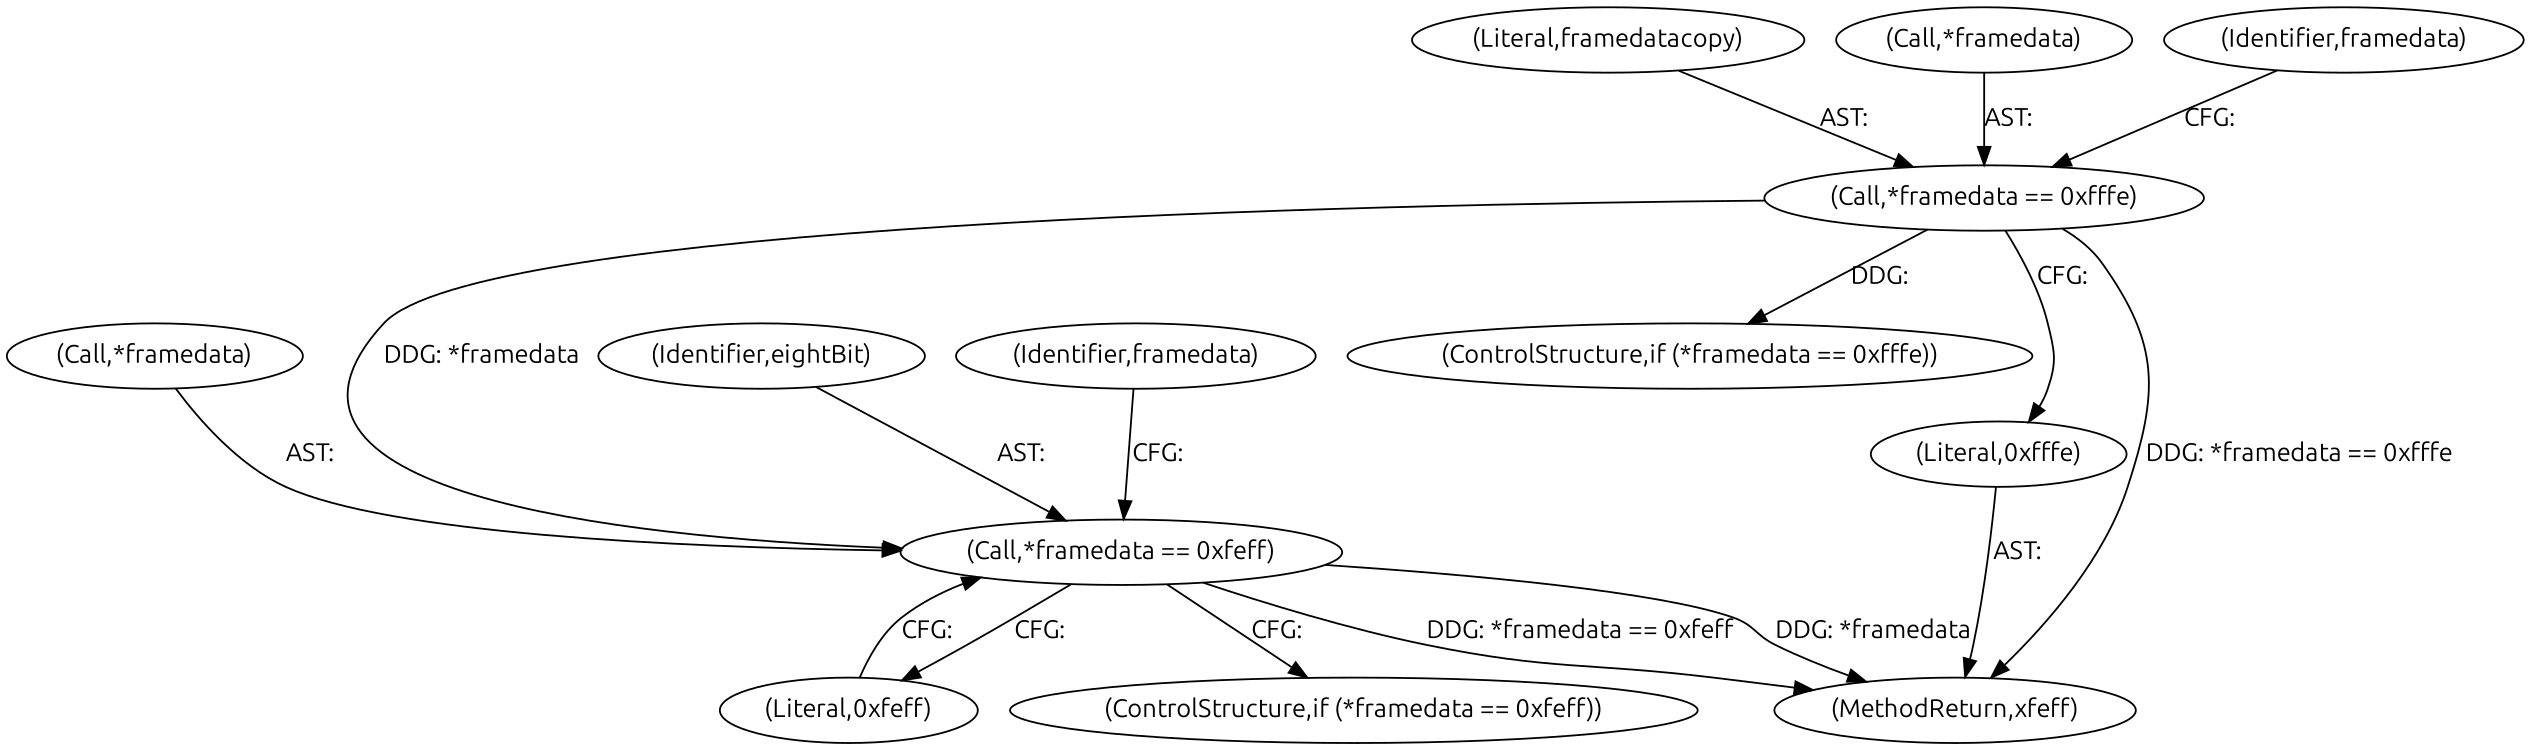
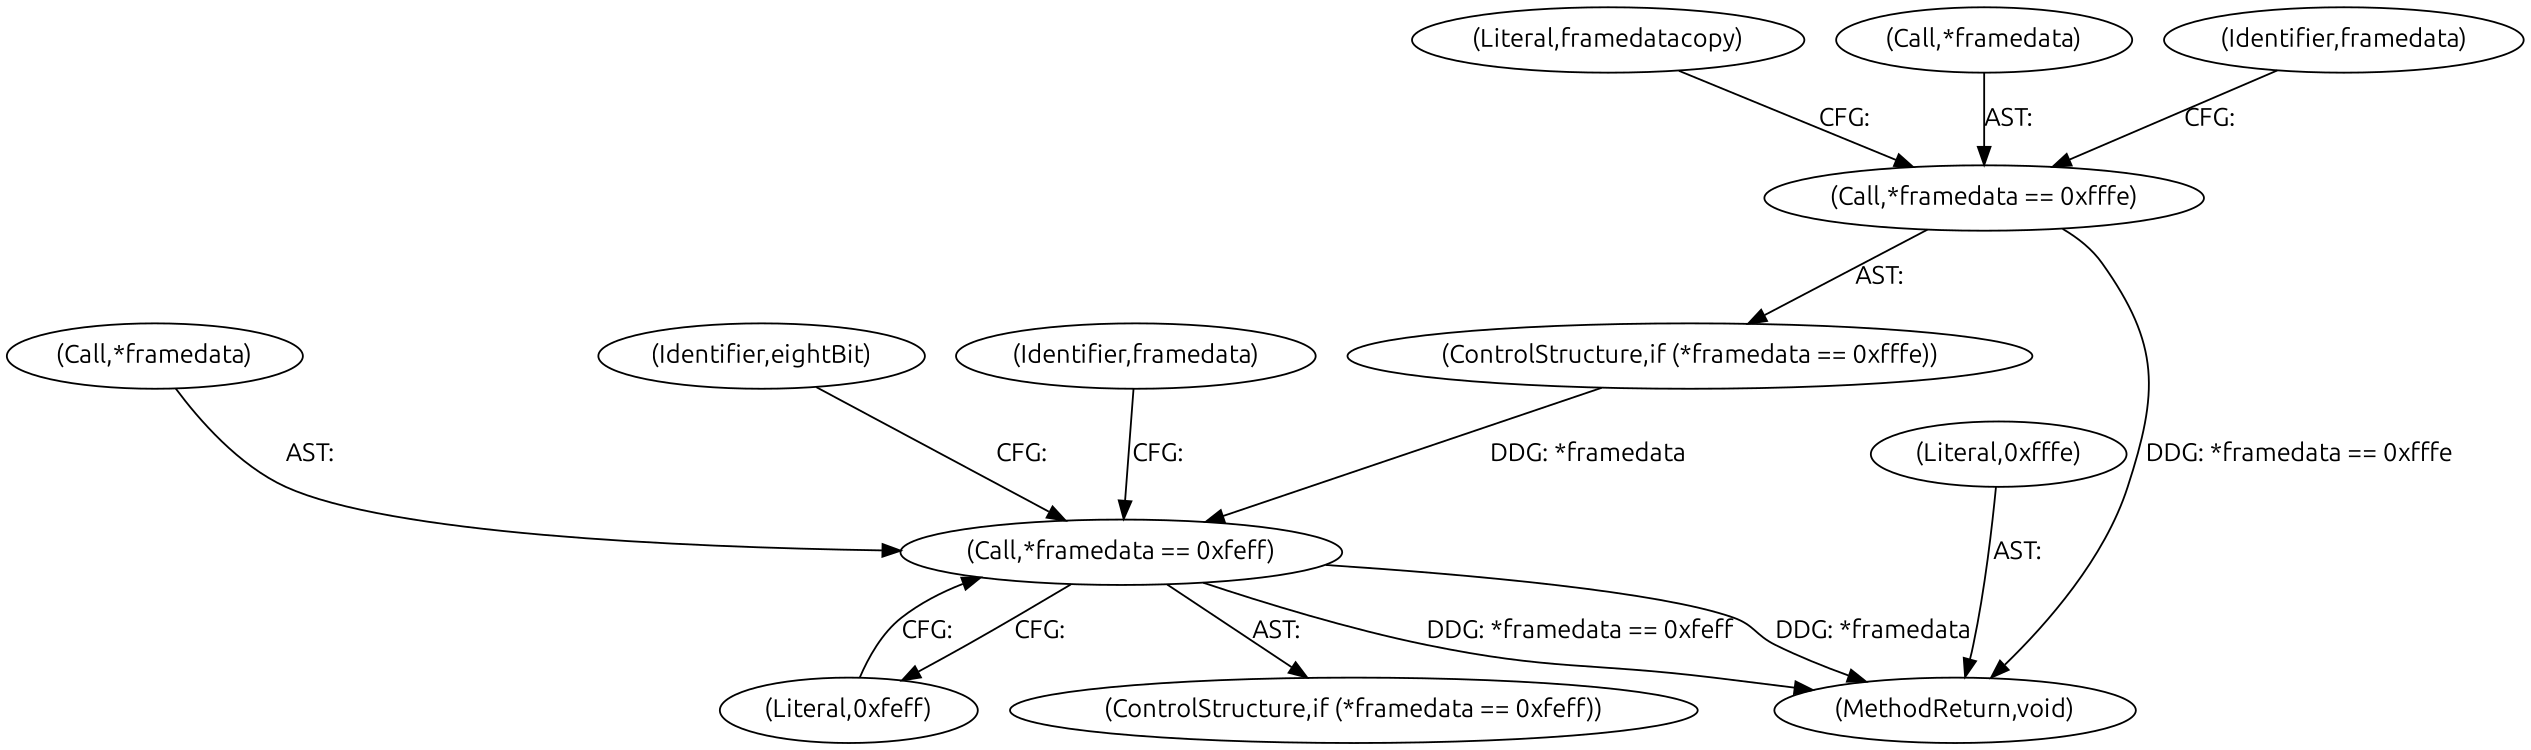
edge "(Literal,framedatacopy)" -> "(Call,*framedata == 0xfffe)": label "AST: " -> "CFG: "
edge "(Call,*framedata == 0xfffe)" -> "(Call,*framedata == 0xfeff)": now "(ControlStructure,if (*framedata == 0xfffe))" -> "(Call,*framedata == 0xfeff)"
edge "(Call,*framedata == 0xfffe)" -> "(ControlStructure,if (*framedata == 0xfffe))": label "DDG: " -> "AST: "
edge "(Call,*framedata == 0xfffe)" -> "(Literal,0xfffe)": removed, label "CFG:"
edge "(Identifier,eightBit)" -> "(Call,*framedata == 0xfeff)": label "AST: " -> "CFG: "
edge "(Call,*framedata == 0xfeff)" -> "(ControlStructure,if (*framedata == 0xfeff))": label "CFG: " -> "AST: "
node "(MethodReturn,xfeff)": label "(MethodReturn,xfeff)" -> "(MethodReturn,void)"
